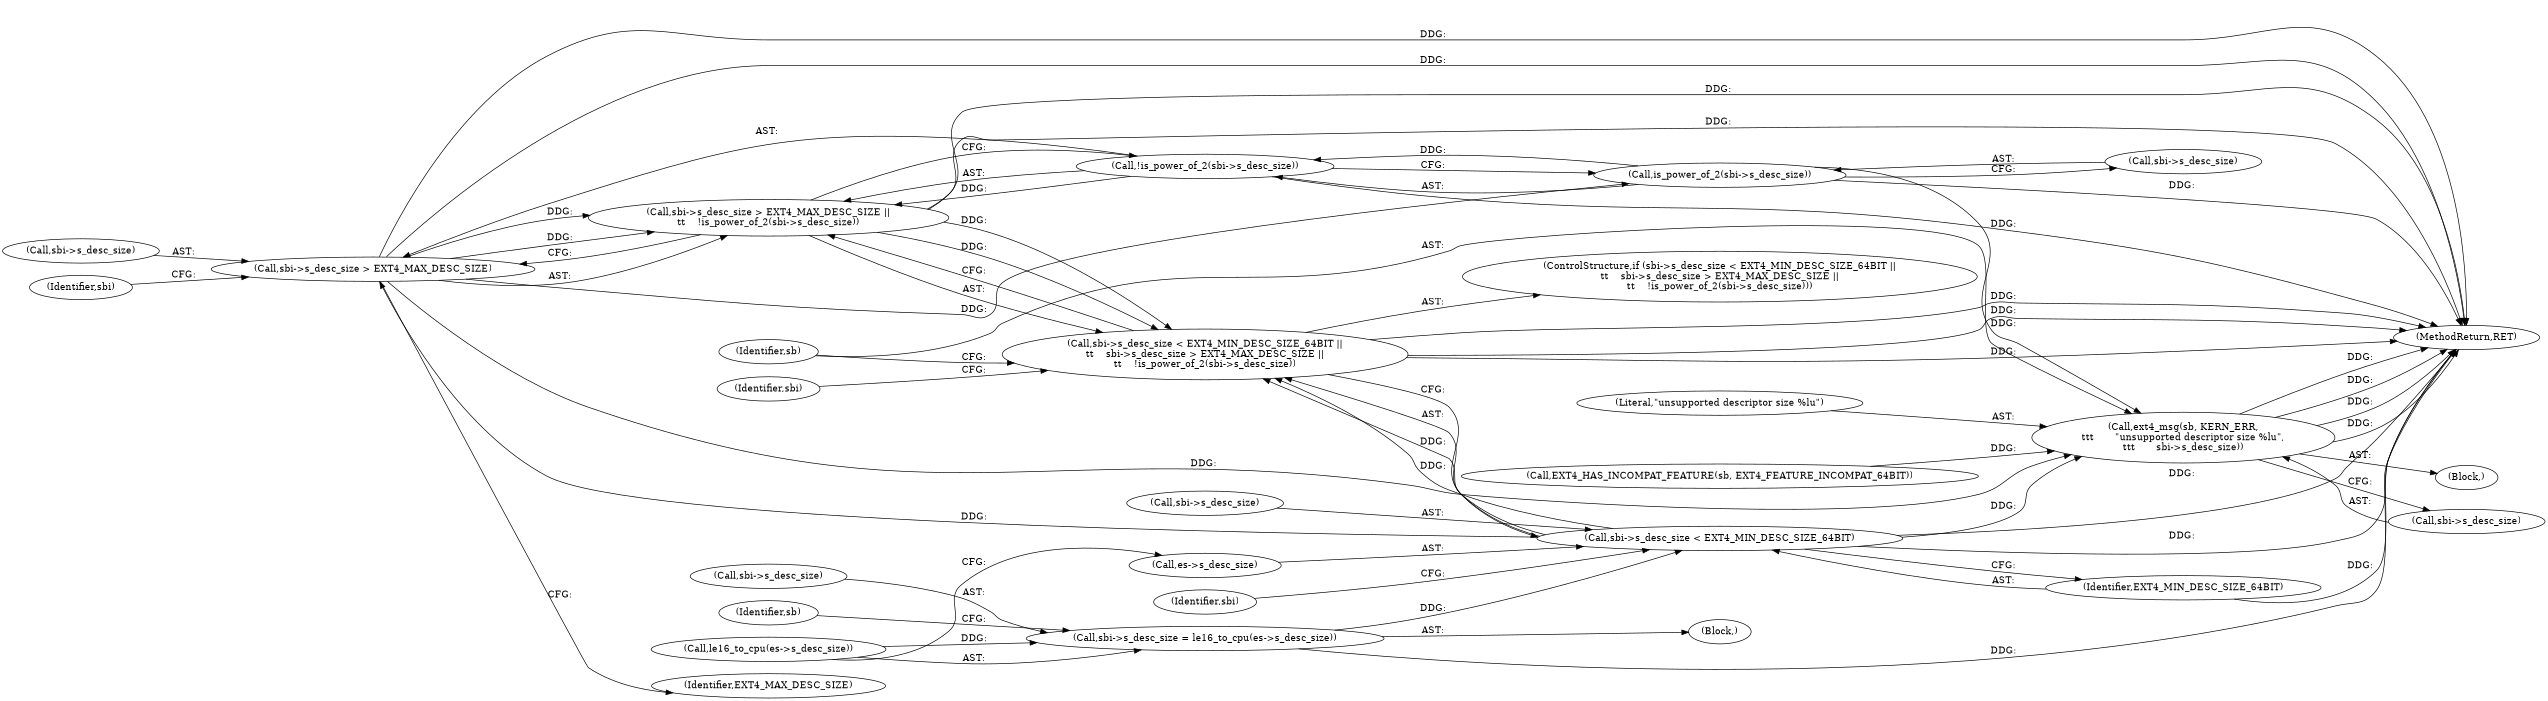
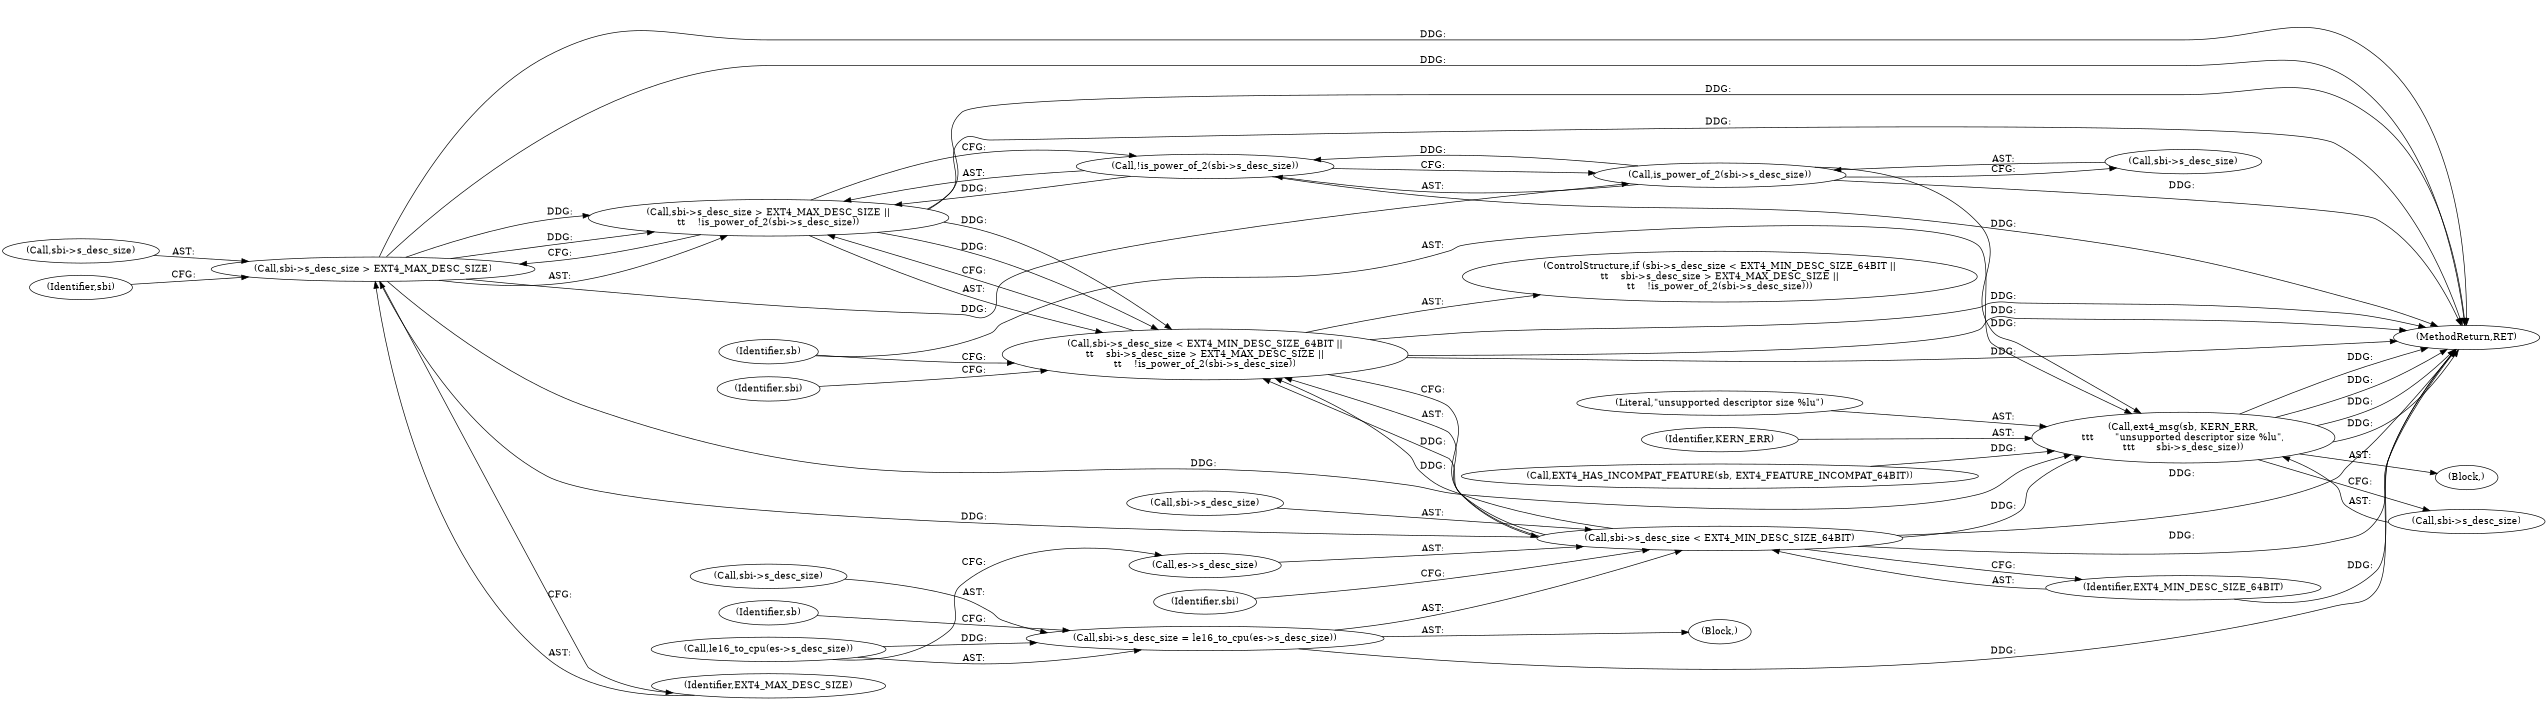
edge "(Call,!is_power_of_2(sbi->s_desc_size))" -> "(Call,sbi->s_desc_size > EXT4_MAX_DESC_SIZE)": now "(Identifier,EXT4_MAX_DESC_SIZE)" -> "(Call,sbi->s_desc_size > EXT4_MAX_DESC_SIZE)"
node "(Identifier,KERN_ERR)": added
edge "(Call,sbi->s_desc_size = le16_to_cpu(es->s_desc_size))" -> "(Call,sbi->s_desc_size < EXT4_MIN_DESC_SIZE_64BIT)": label "DDG: " -> "AST: "
